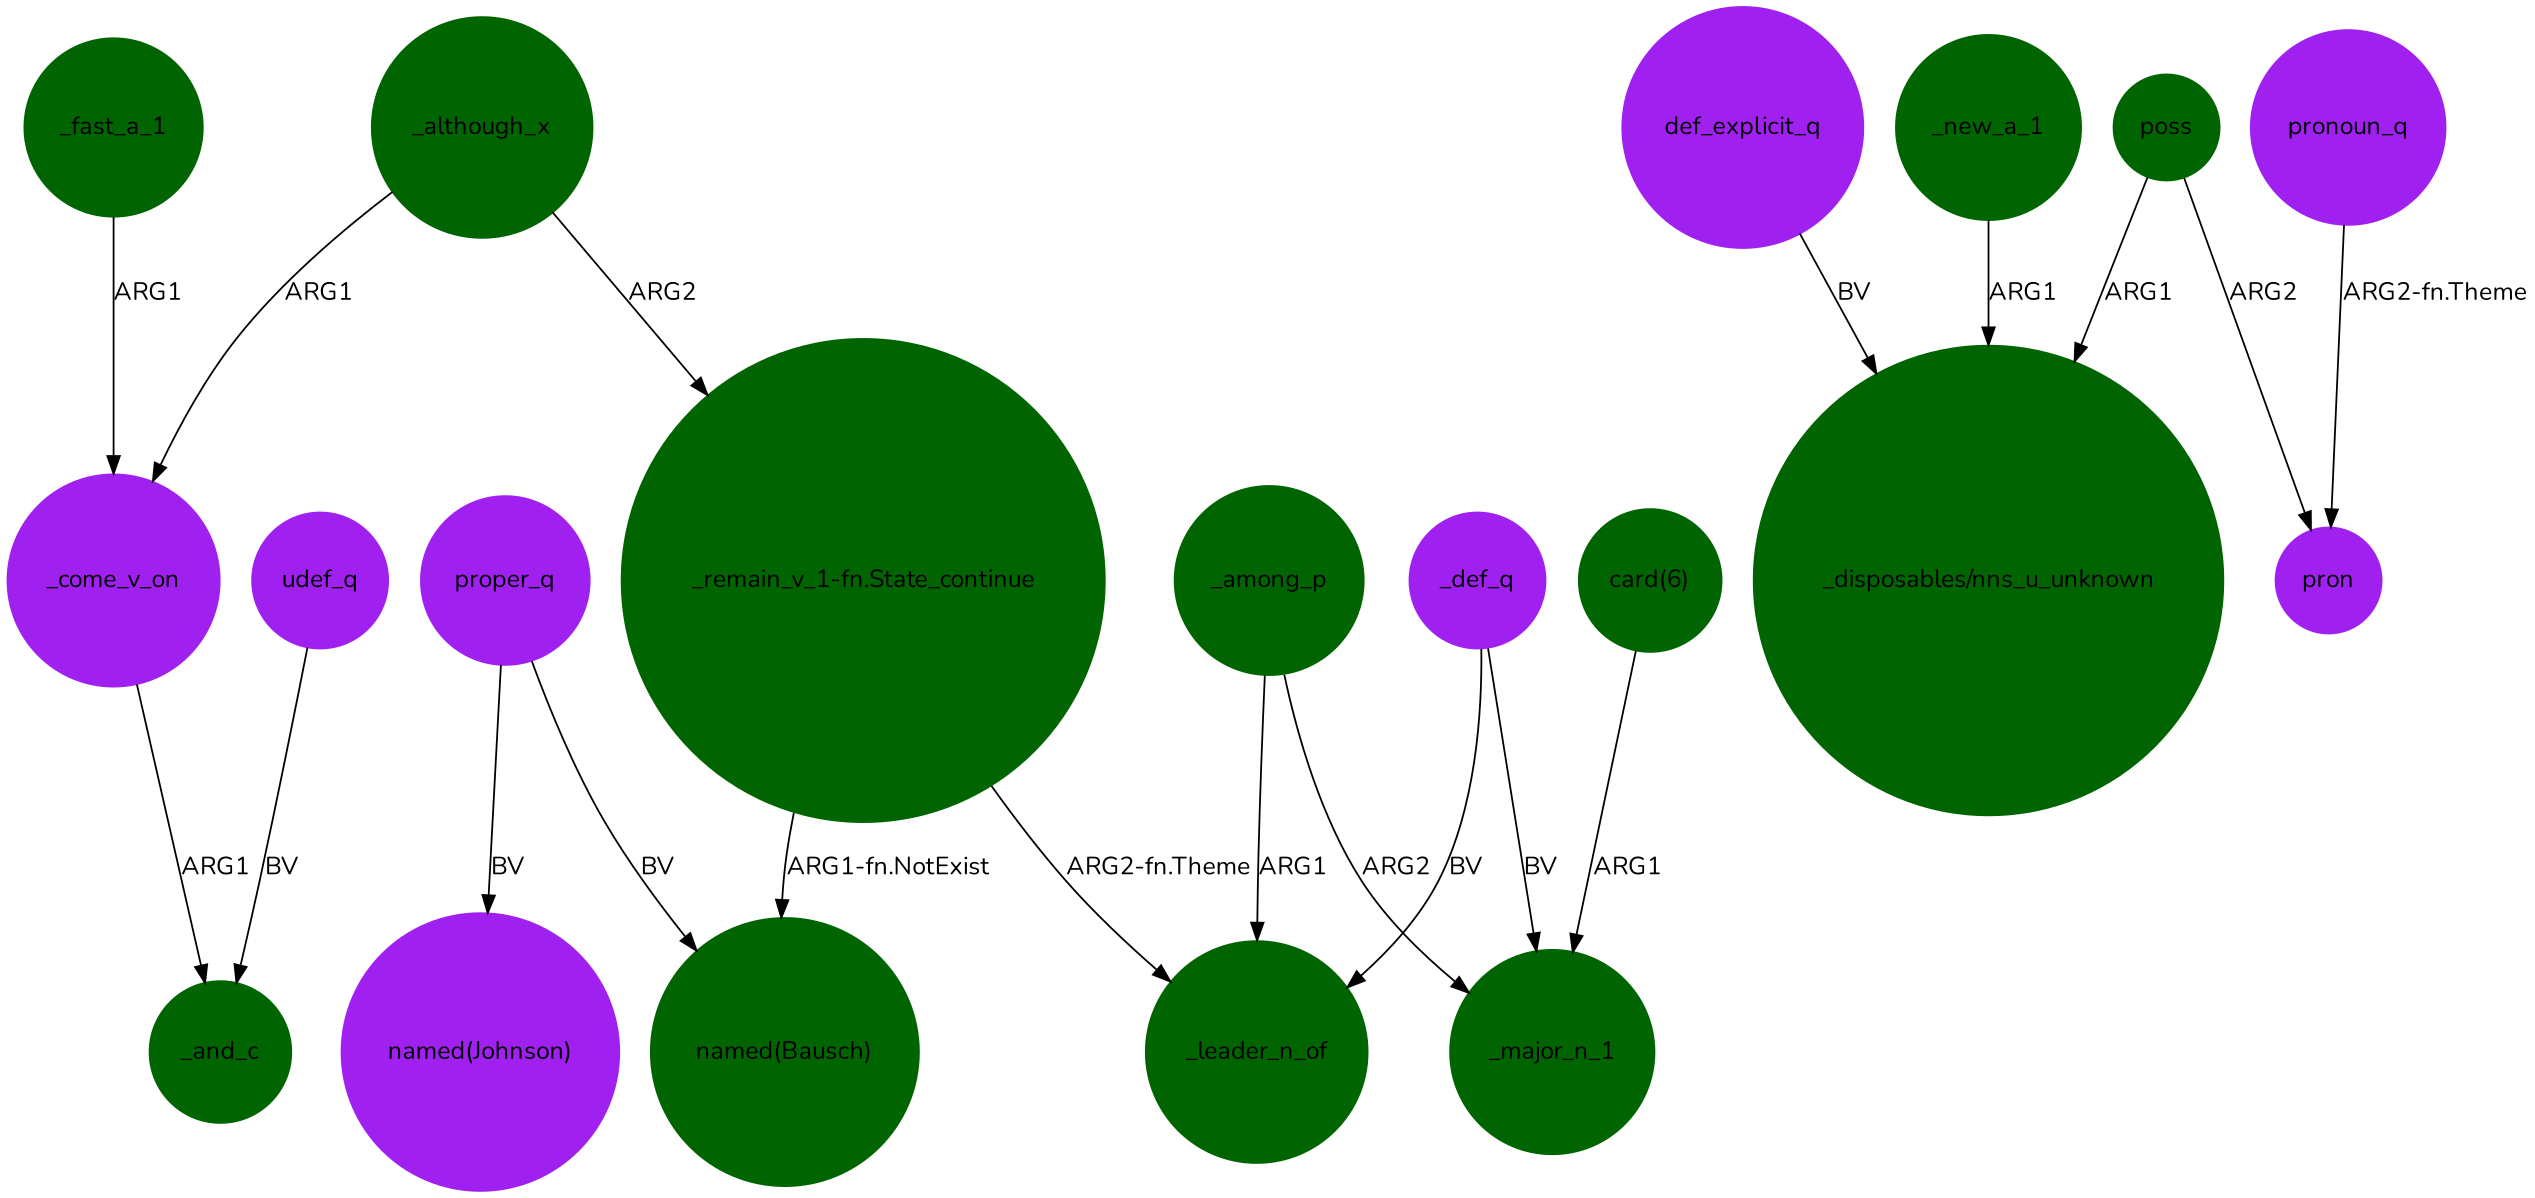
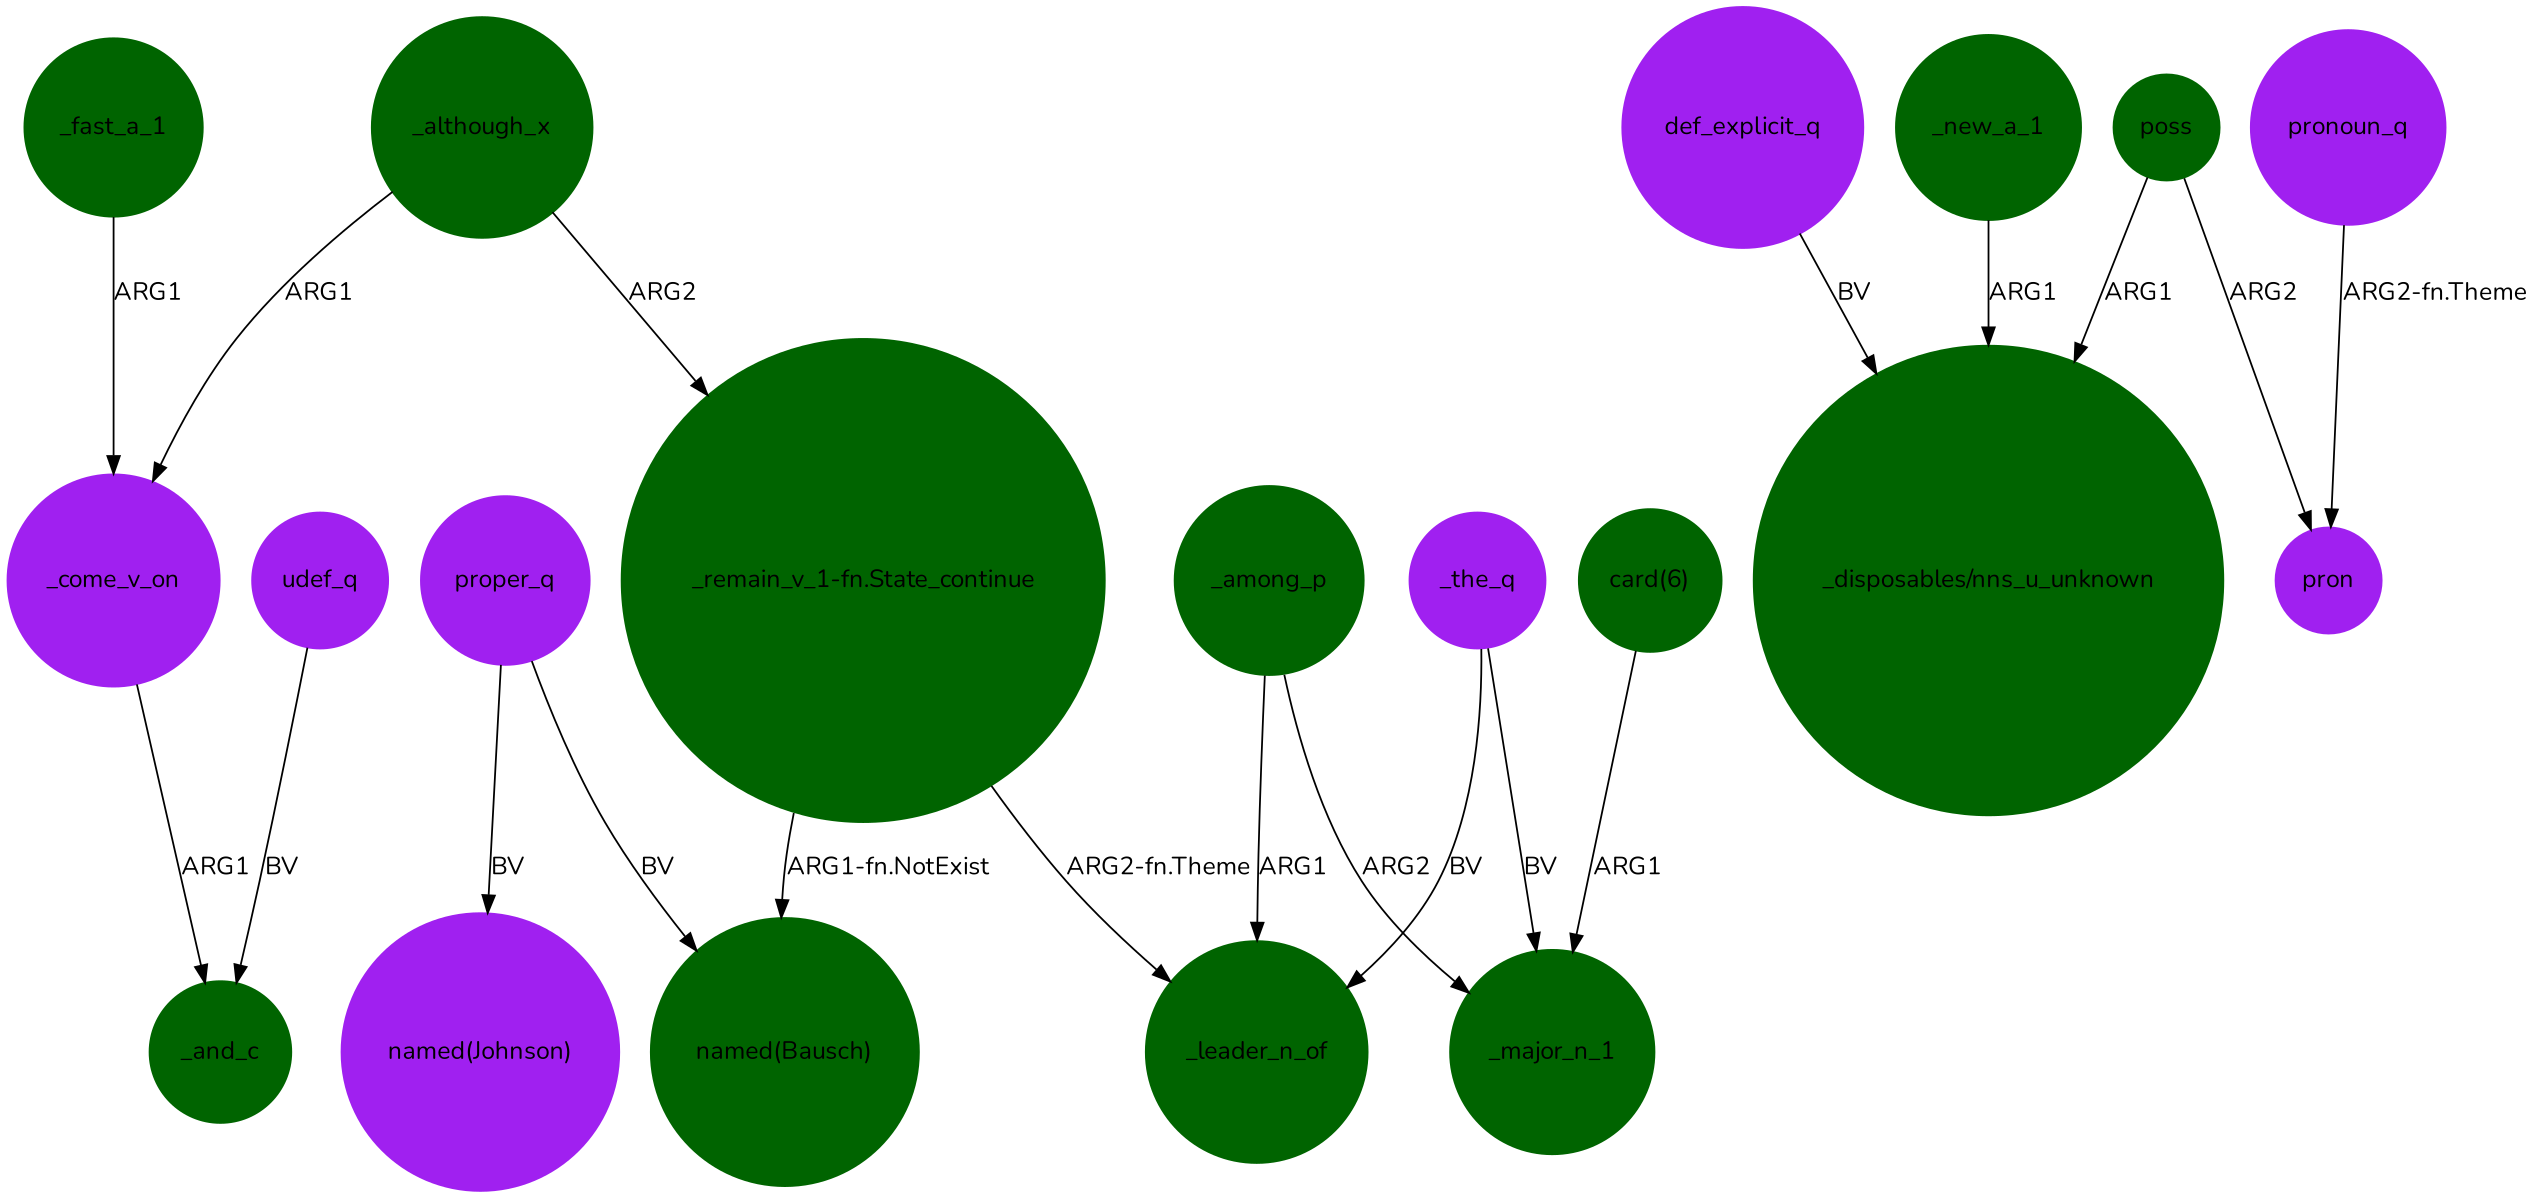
node "_def_q": label "_def_q" -> "_the_q"
